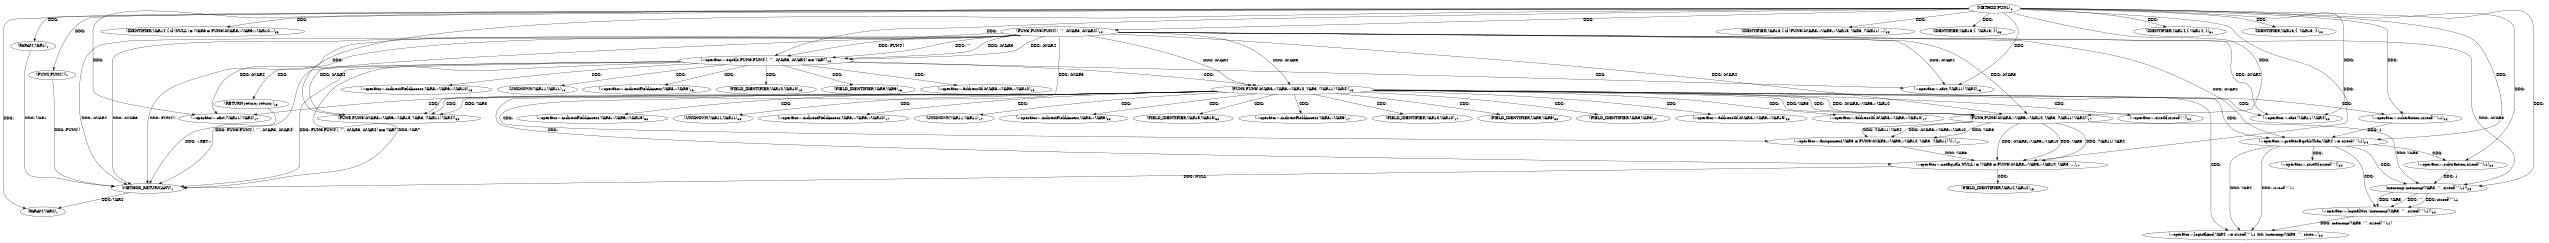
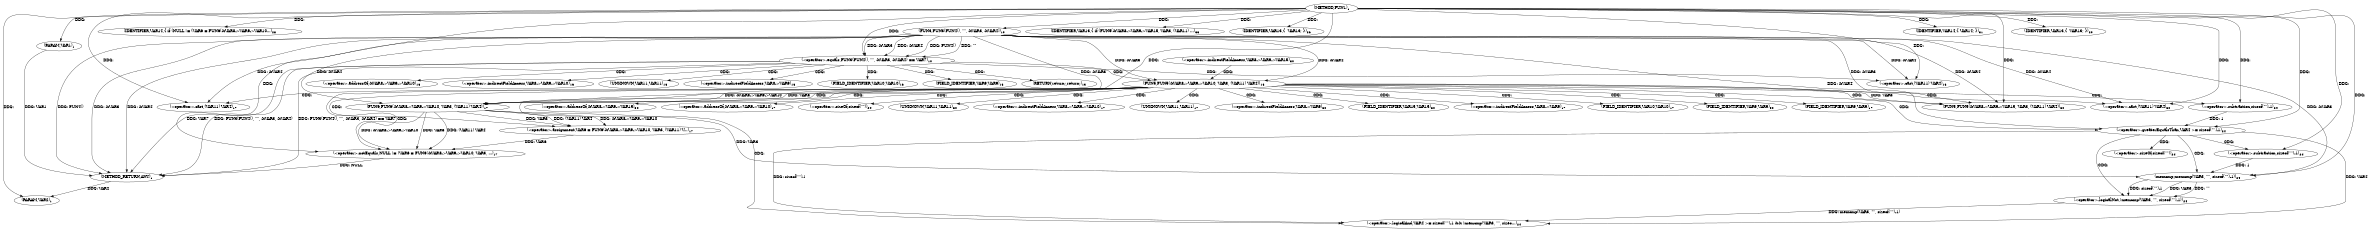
node "(FUN2,FUN2())": removed
edge "(FUN5,FUN5(&VAR8->VAR9->VAR10, VAR3, (VAR11) VAR4))" -> "(<operator>.indirectFieldAccess,VAR8->VAR9->VAR15)": reversed
edge "(RETURN,return;,return;)" -> "(METHOD_RETURN,ANY)": removed, label "DDG: <RET>"
node "(FIELD_IDENTIFIER,VAR12,VAR12)": removed
